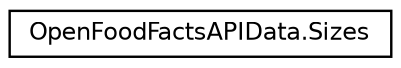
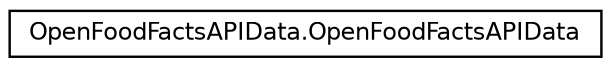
node "OpenFoodFactsAPIData.Sizes": label "OpenFoodFactsAPIData.Sizes" -> "OpenFoodFactsAPIData.OpenFoodFactsAPIData"
